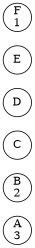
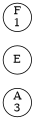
node "D": removed
node "C": removed
node "B 2": removed
